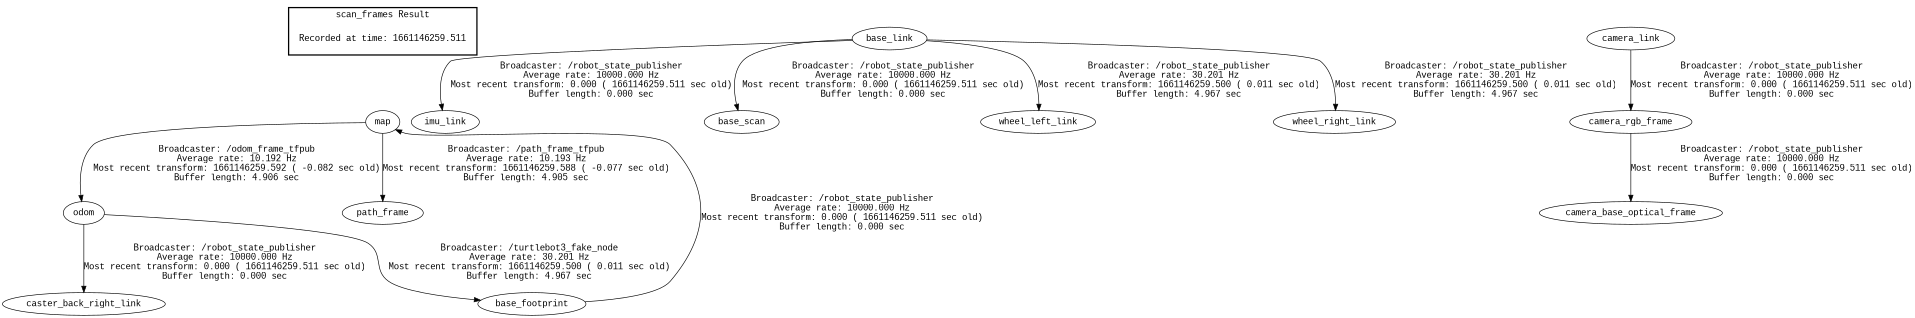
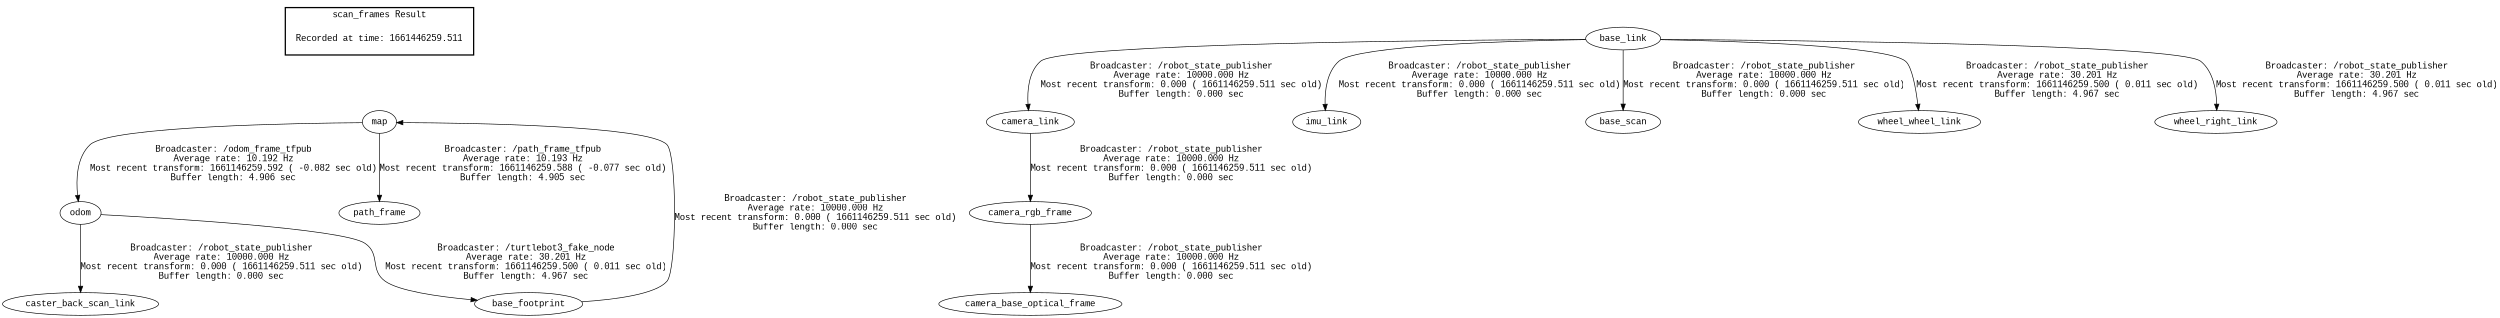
node "Recorded at time: 1661146259.511": label "Recorded at time: 1661146259.511" -> "Recorded at time: 1661446259.511"
edge "base_link" -> "camera_link": added, label "Broadcaster: /robot_state_publisher Average rate: 10000.000 Hz Most recent transform: 0.000 ( 1661146259.511 sec old) Buffer length: 0.000 sec"
node "wheel_left_link": label "wheel_left_link" -> "wheel_wheel_link"
node "caster_back_right_link": label "caster_back_right_link" -> "caster_back_scan_link"
